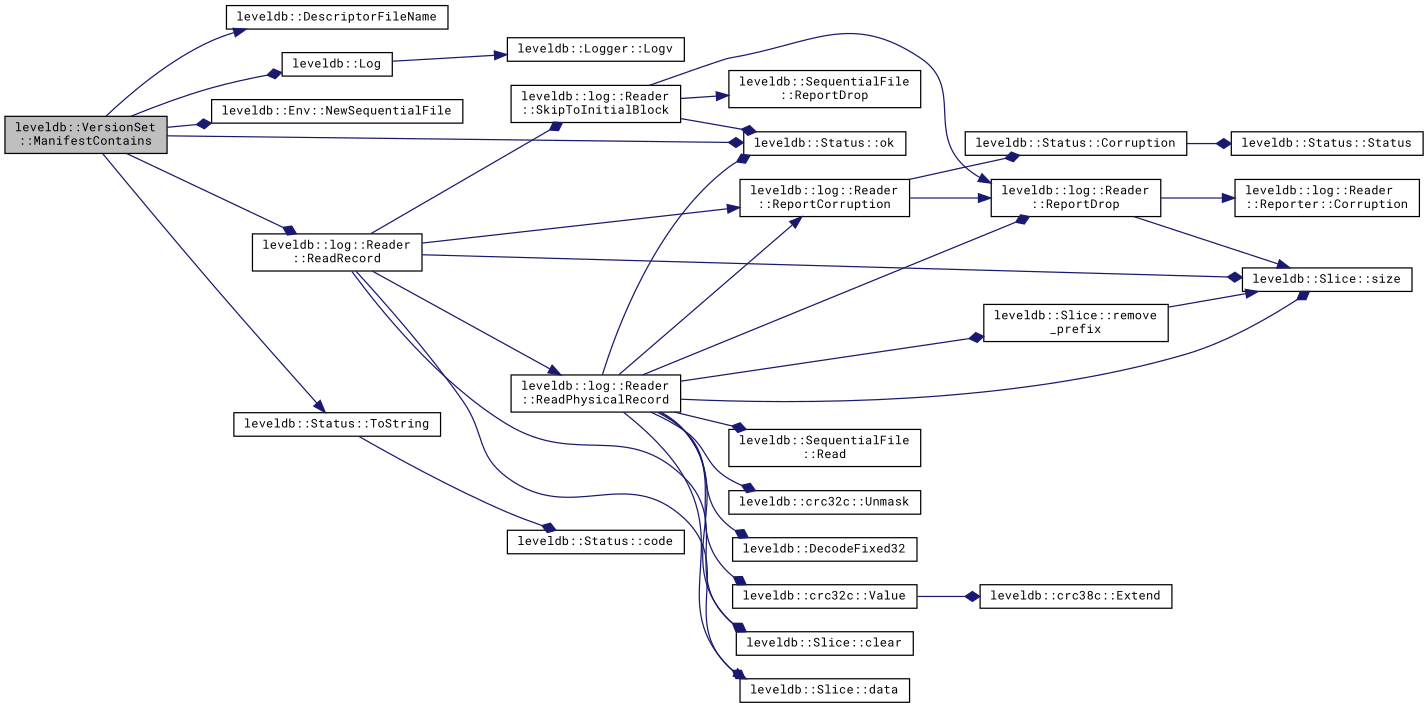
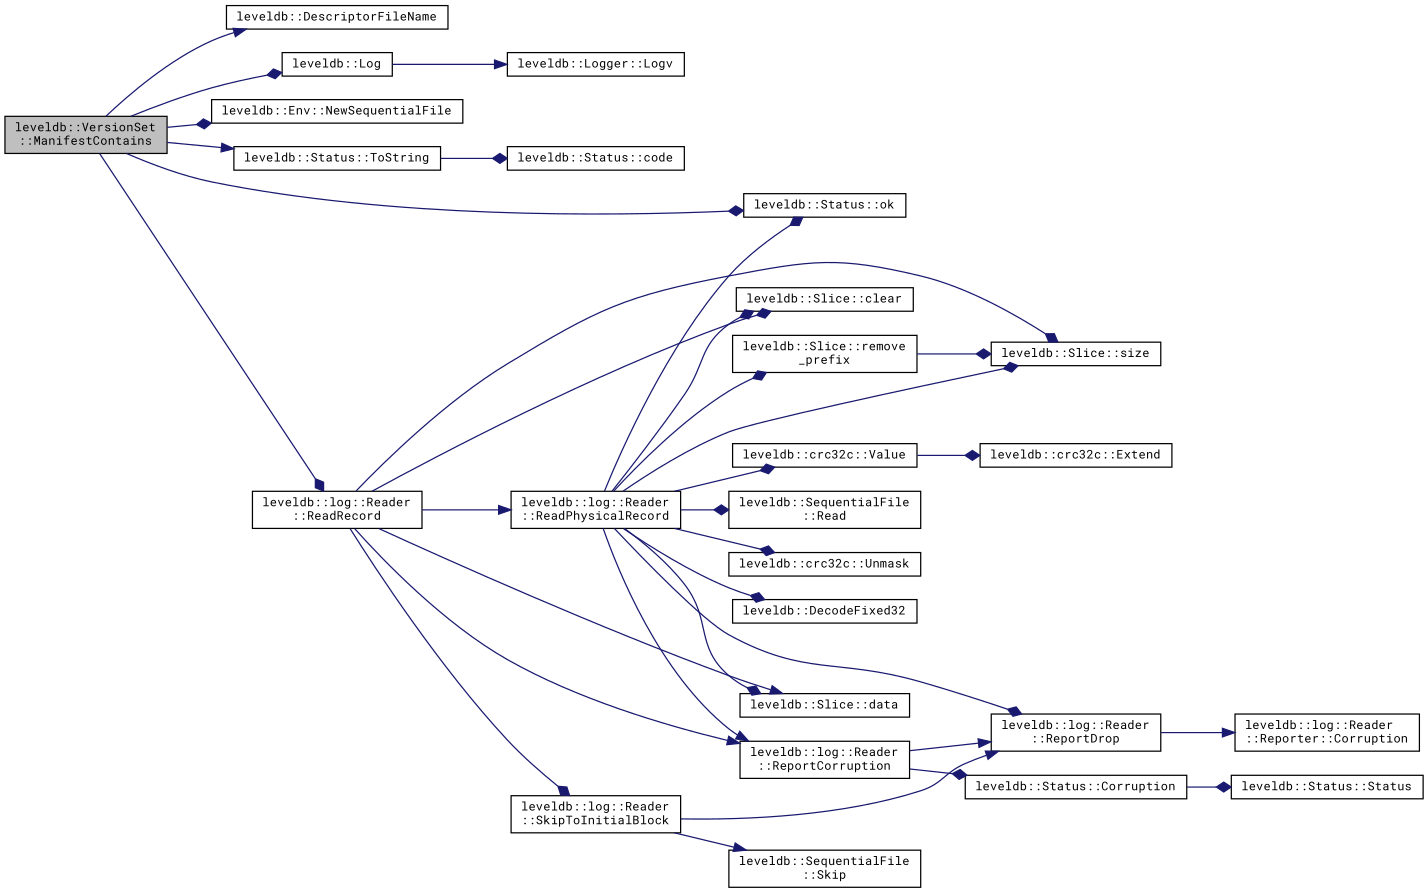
node "leveldb::SequentialFile ::ReportDrop": label "leveldb::SequentialFile ::ReportDrop" -> "leveldb::SequentialFile ::Skip"
edge "leveldb::log::Reader ::SkipToInitialBlock" -> "leveldb::Status::ok": removed
edge "leveldb::log::Reader ::ReportDrop" -> "leveldb::Slice::size": removed
edge "leveldb::Slice::remove _prefix" -> "leveldb::Slice::size": arrowhead normal -> diamond
node "leveldb::crc38c::Extend": label "leveldb::crc38c::Extend" -> "leveldb::crc32c::Extend"
